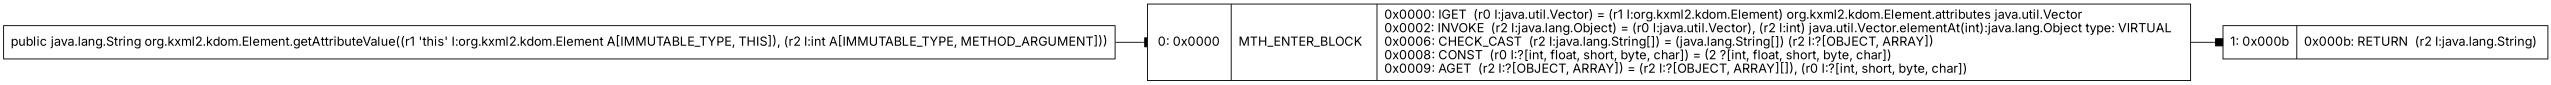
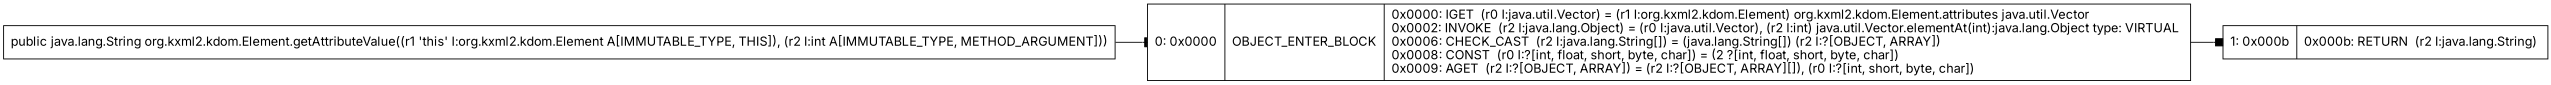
node "0: 0x0000": text "MTH_ENTER_BLOCK" -> "OBJECT_ENTER_BLOCK"
